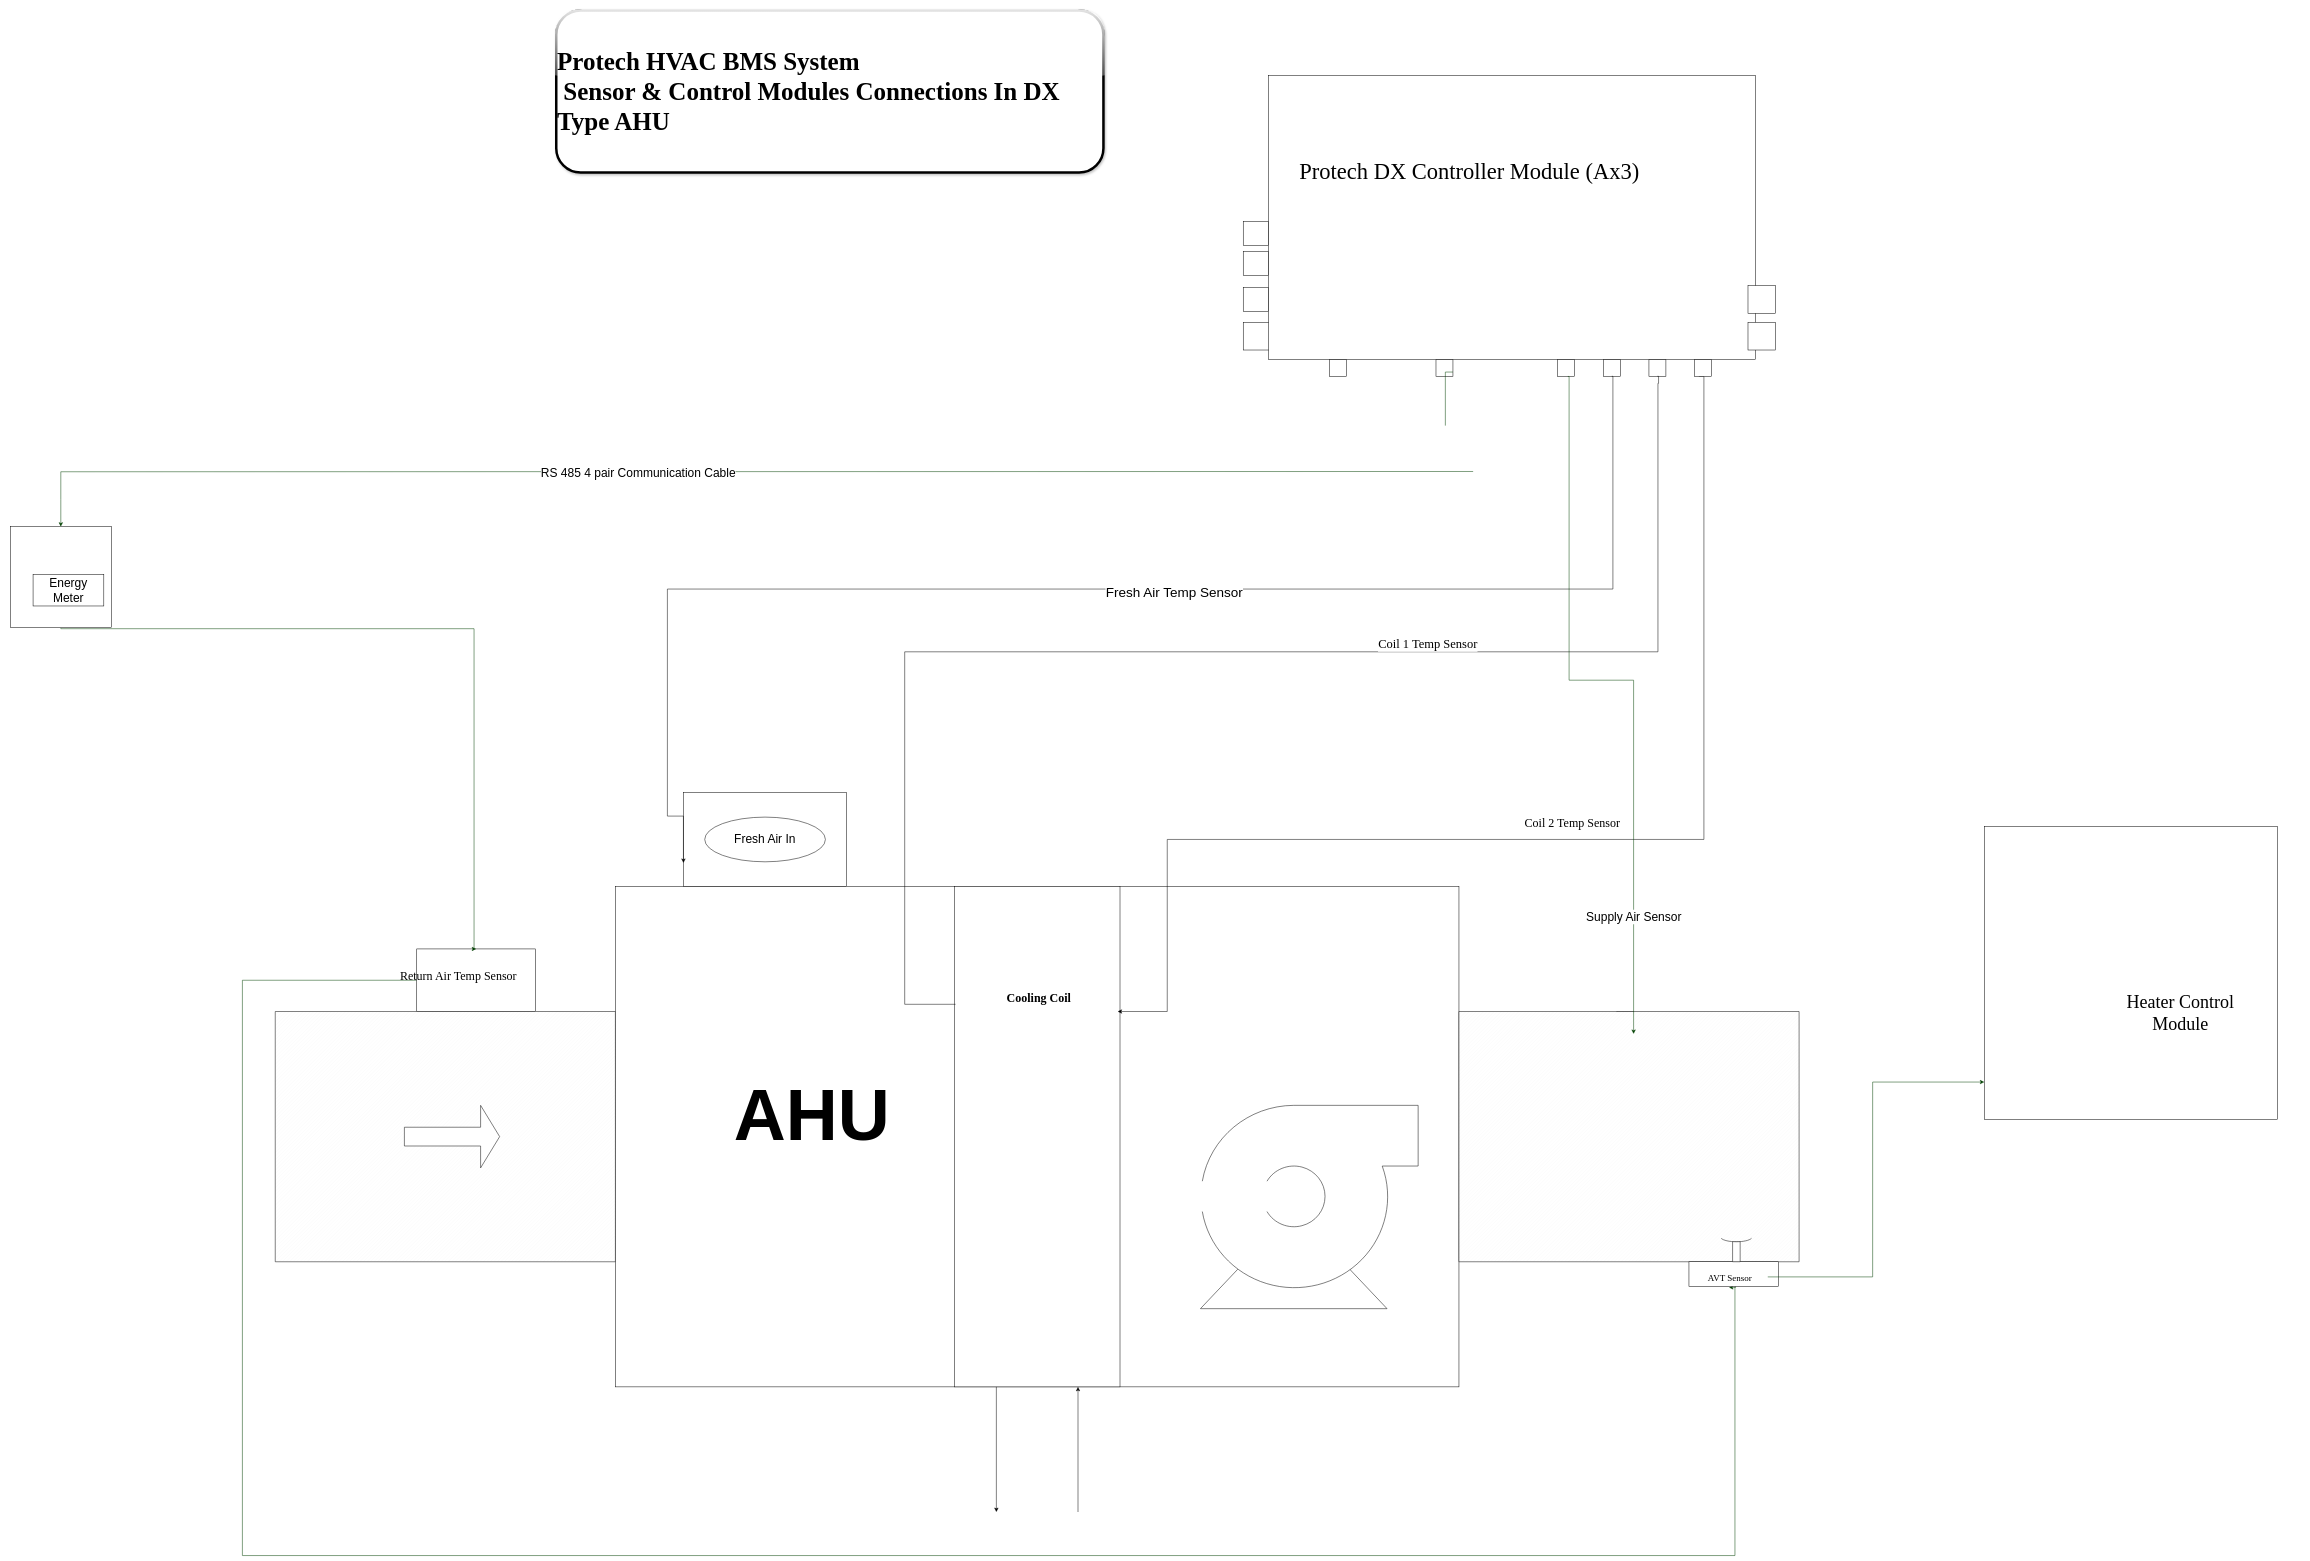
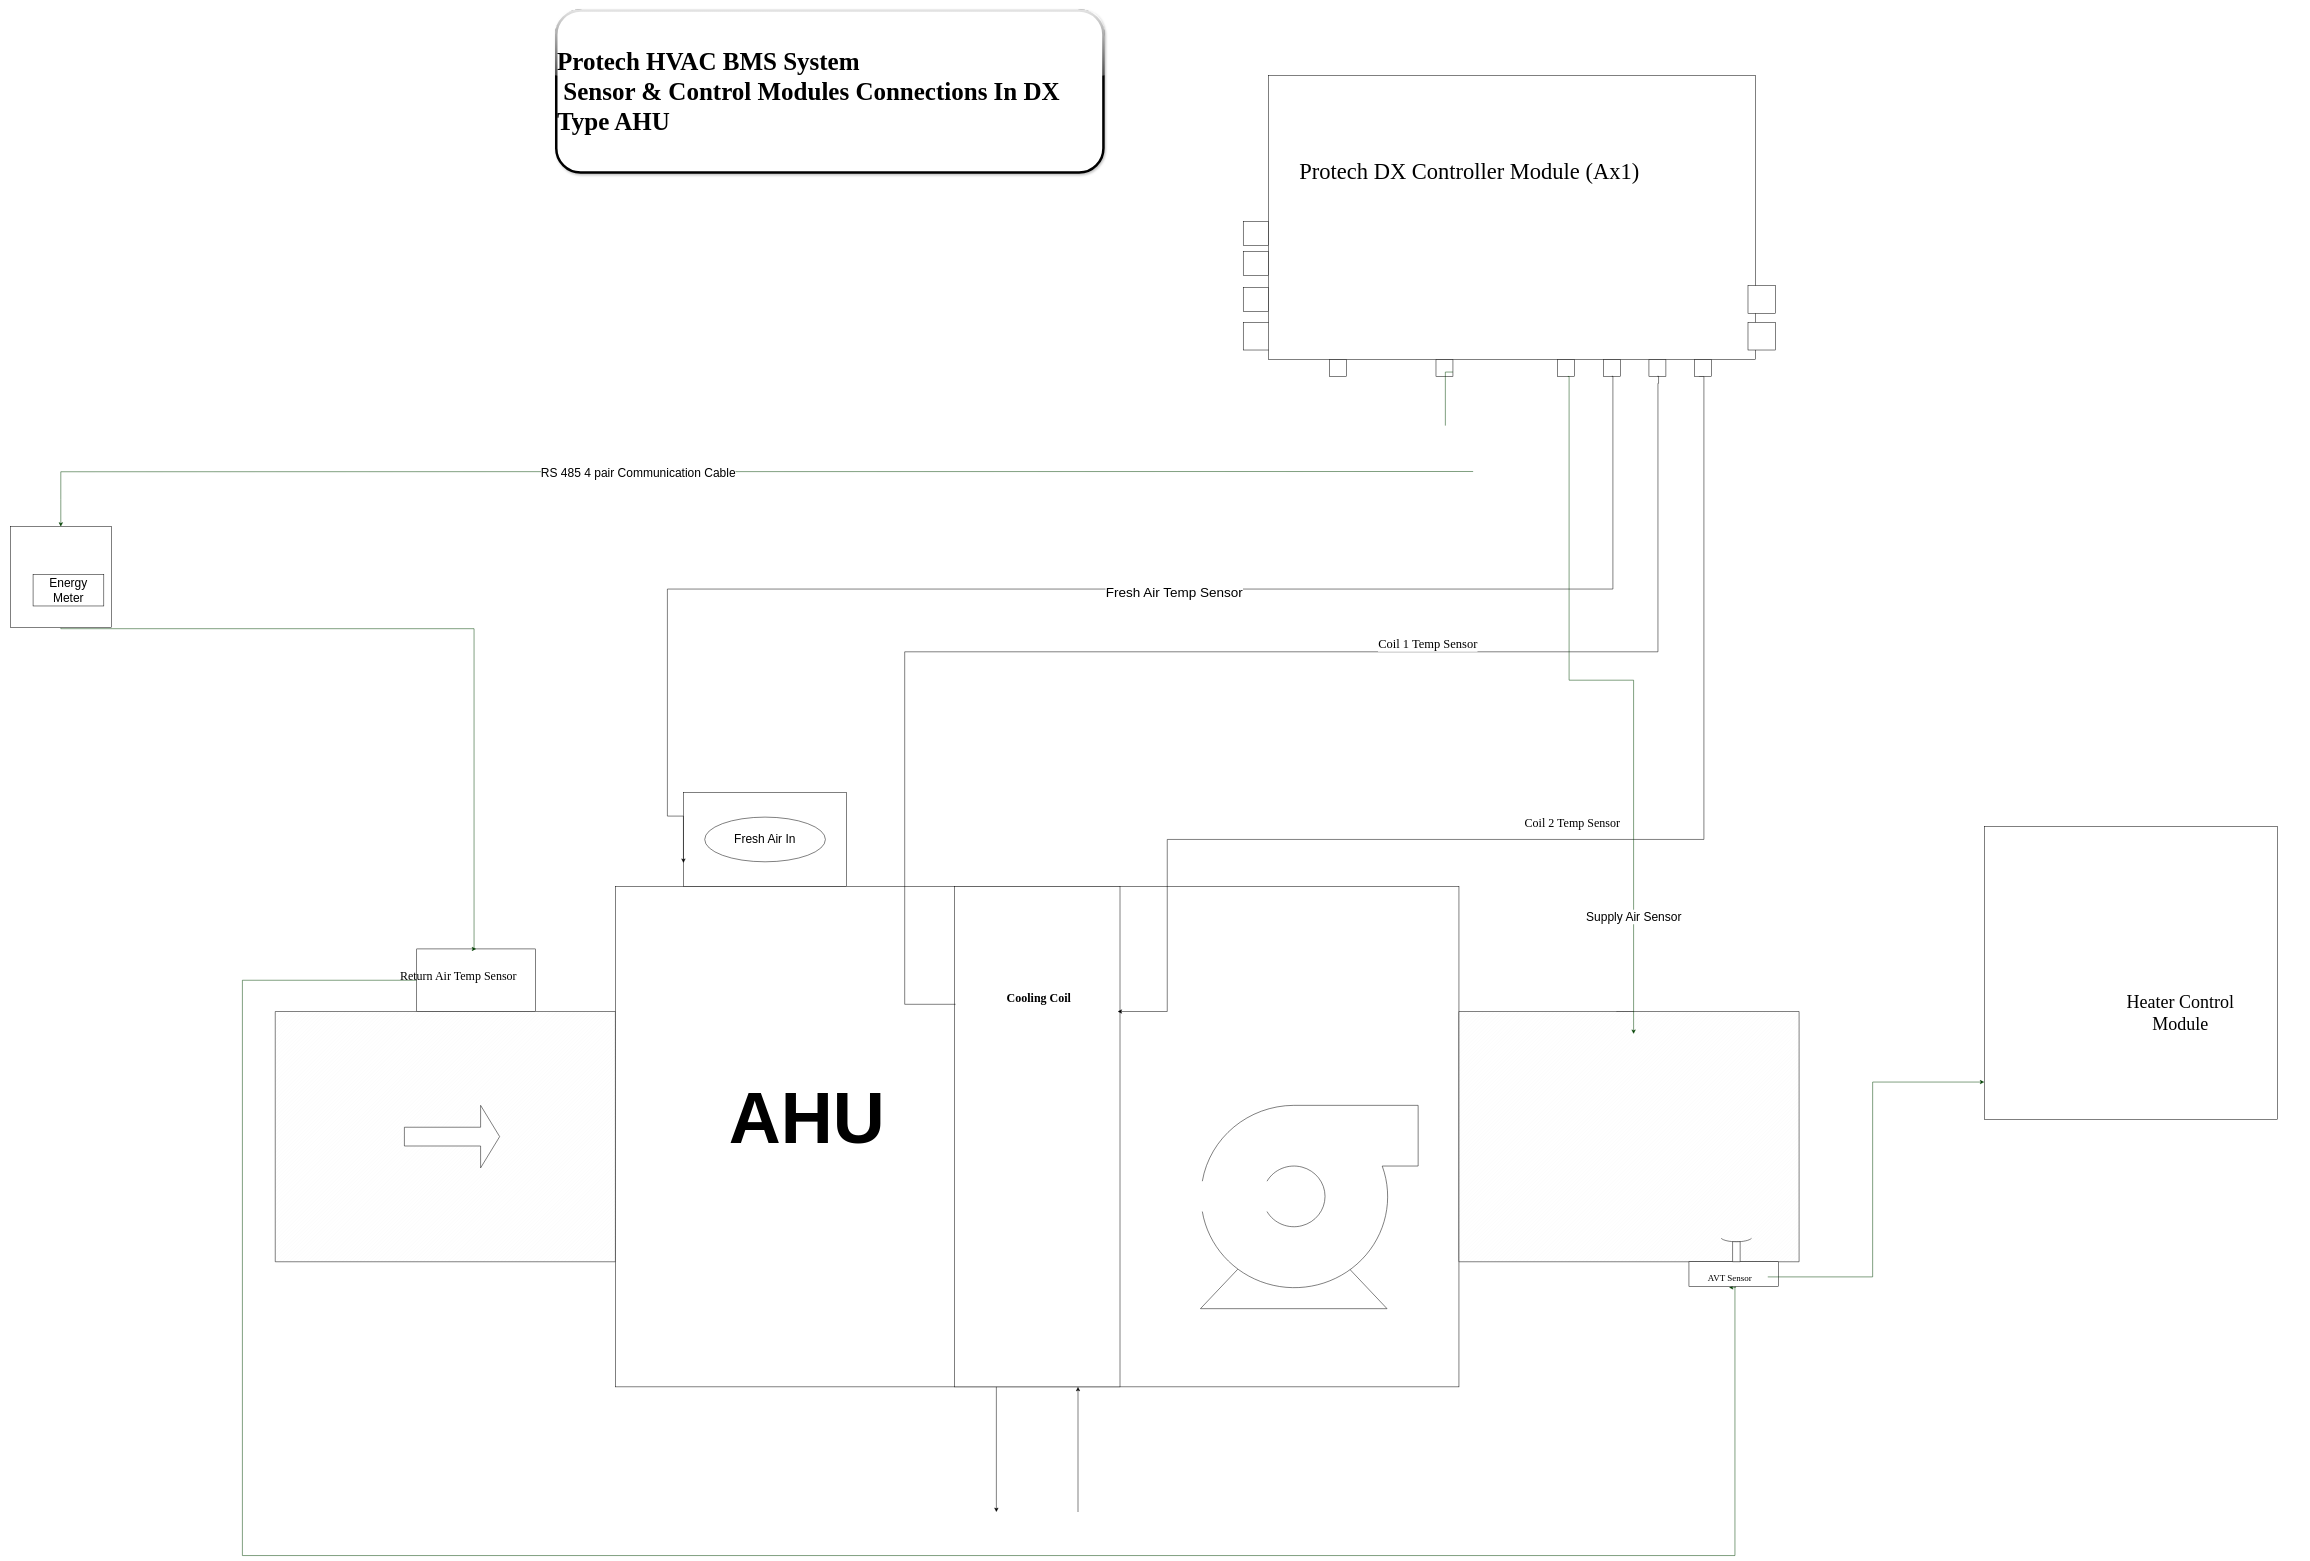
node "Protech DX Controller Module (Ax3)": label "Protech DX Controller Module (Ax3)" -> "Protech DX Controller Module (Ax1)"
node "AHU": moved (812, 1116) -> (807, 1118)
